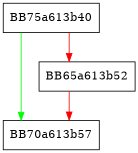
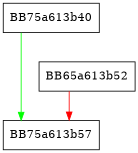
edge "BB75a613b40" -> "BB65a613b52": removed
node "BB70a613b57": label "BB70a613b57" -> "BB75a613b57"
